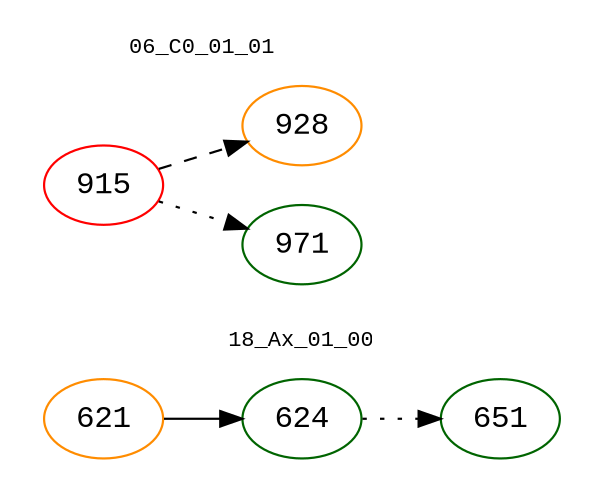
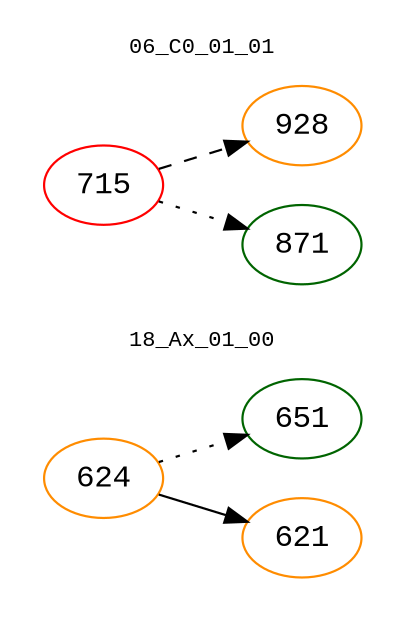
node "915": label "915" -> "715"
node "971": label "971" -> "871"
edge "621" -> "624": reversed
node "624": color darkgreen -> darkorange
